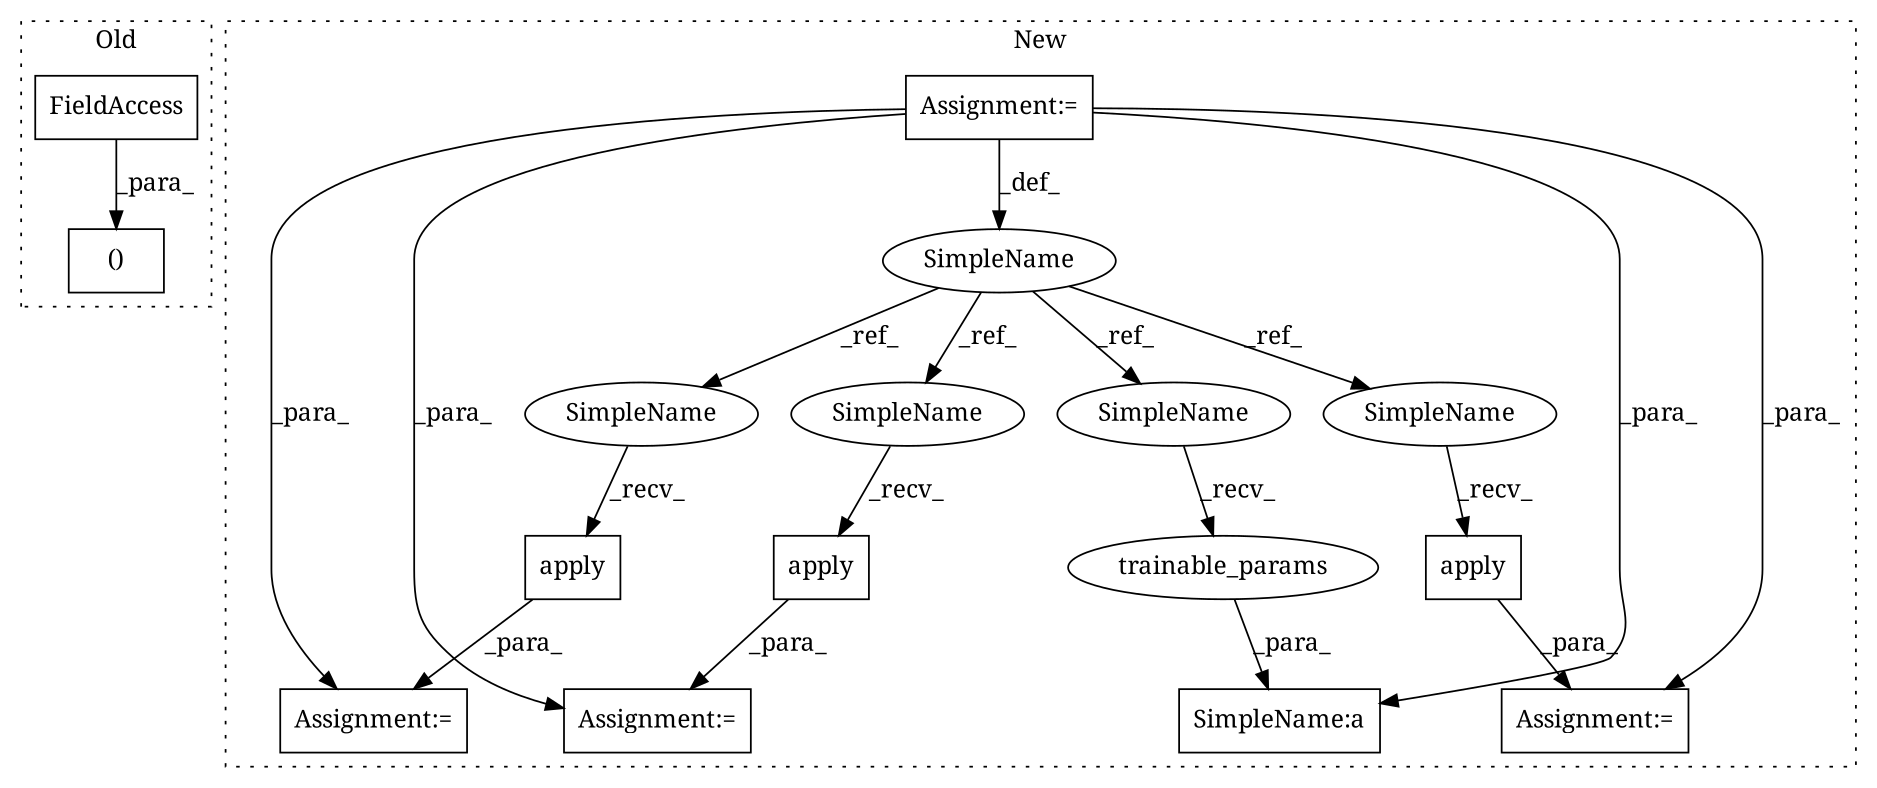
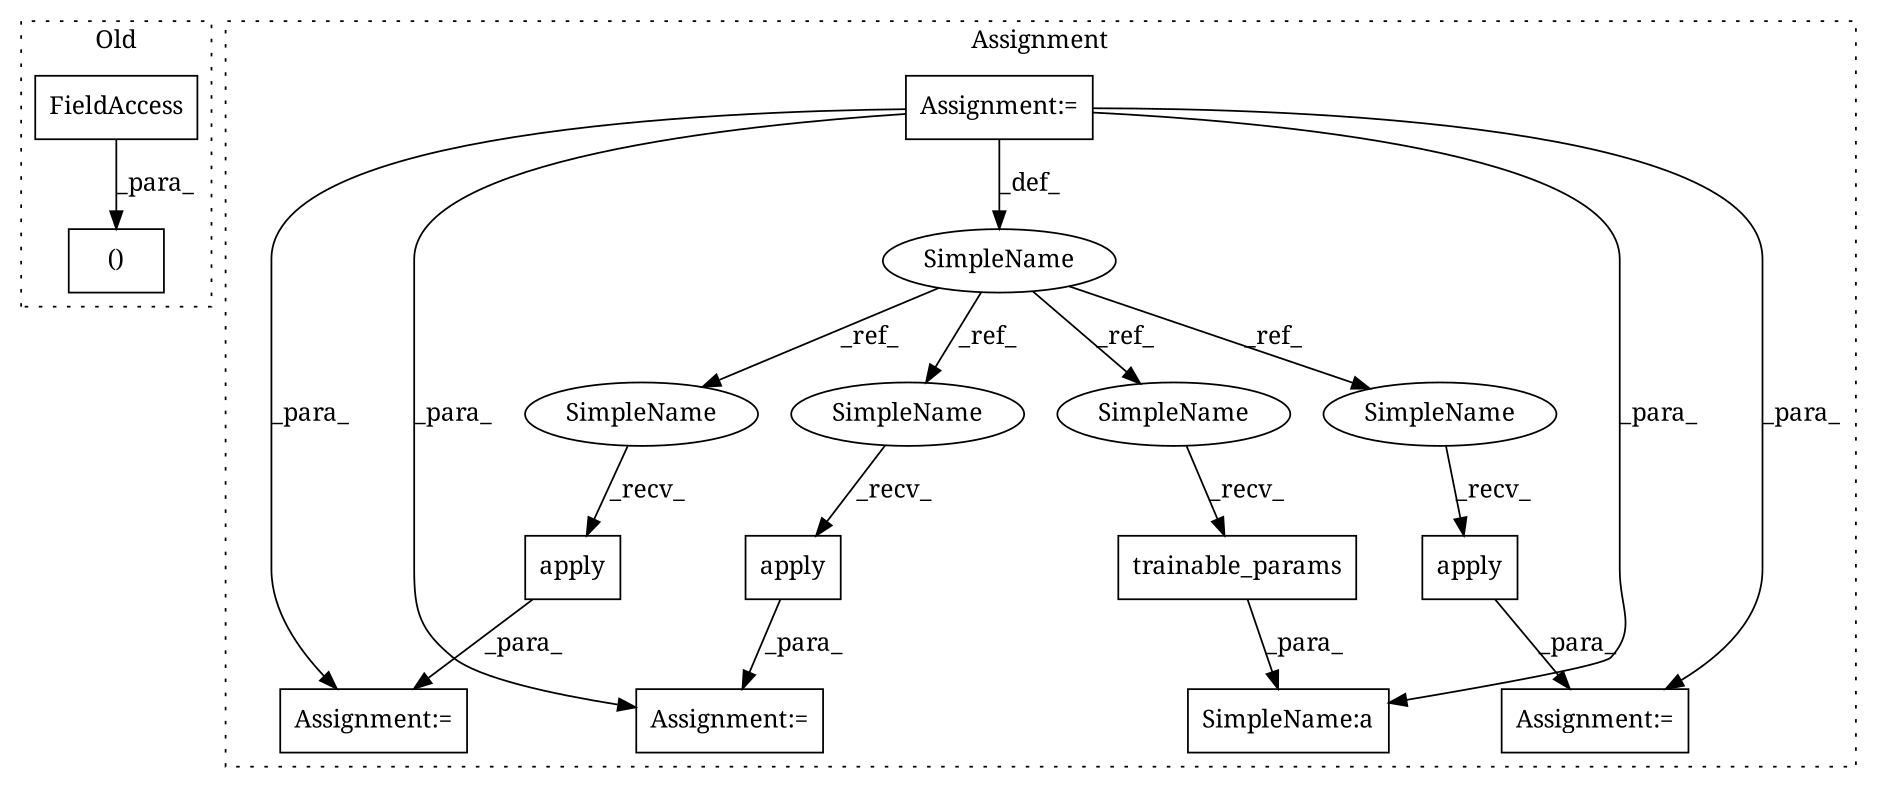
cluster "New": label "New" -> "Assignment"
node "trainable_params": shape ellipse -> box
